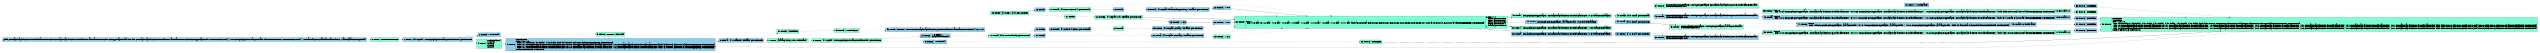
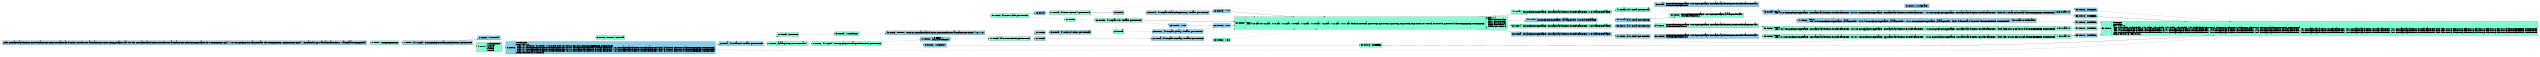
node "33: 0x0076": added
